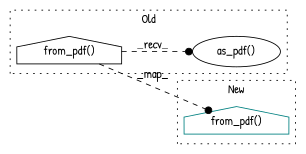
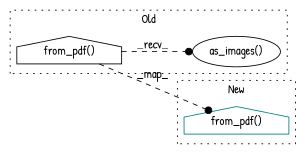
node "as_pdf()": label "as_pdf()" -> "as_images()"
